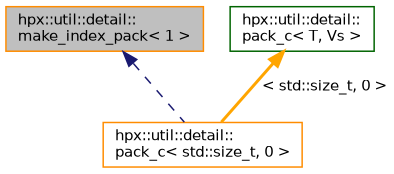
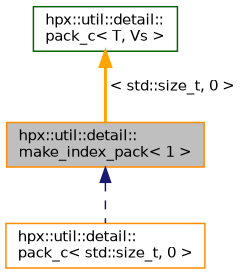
edge "hpx::util::detail:: pack_c< std::size_t, 0 >" -> "hpx::util::detail:: pack_c< T, Vs >": now "hpx::util::detail:: make_index_pack< 1 >" -> "hpx::util::detail:: pack_c< T, Vs >"
